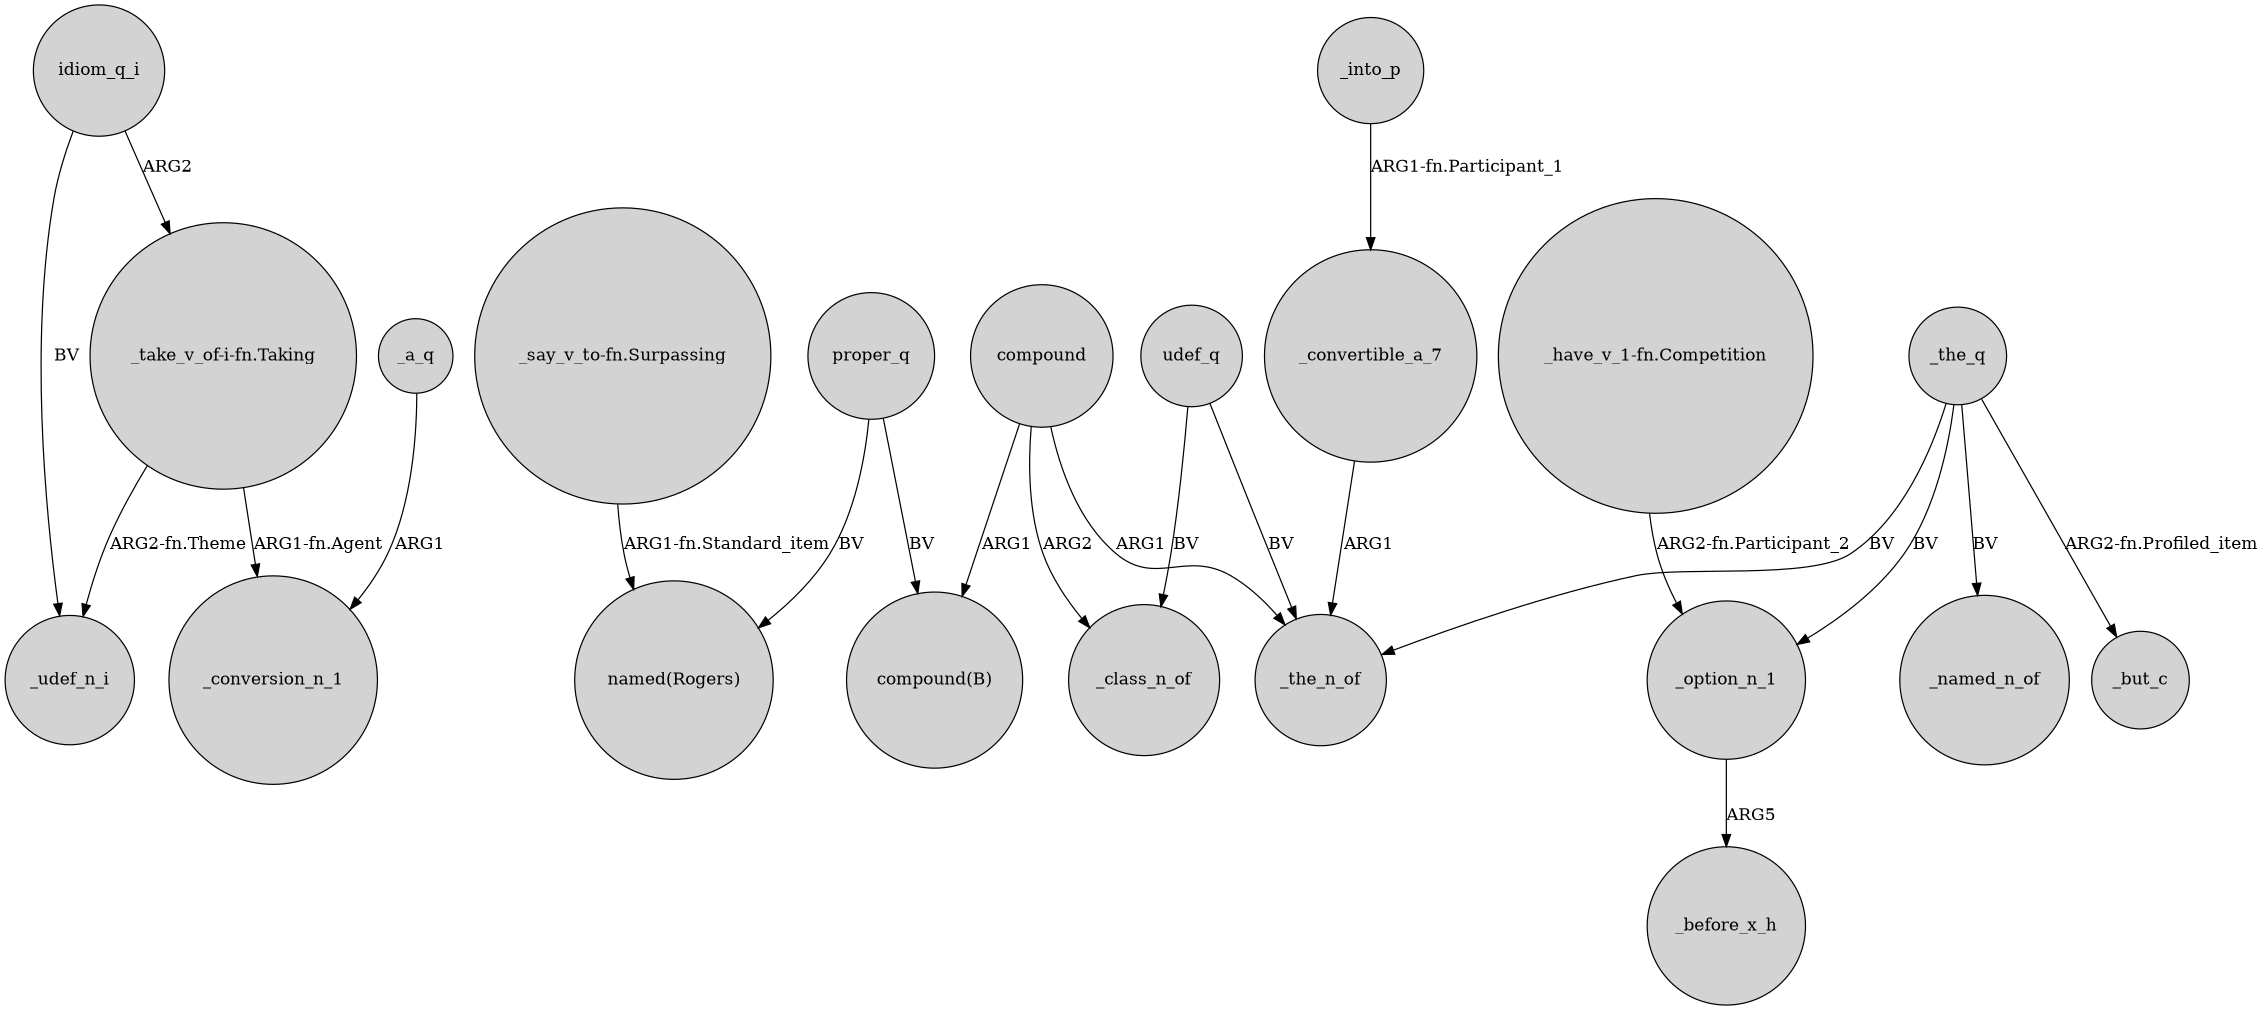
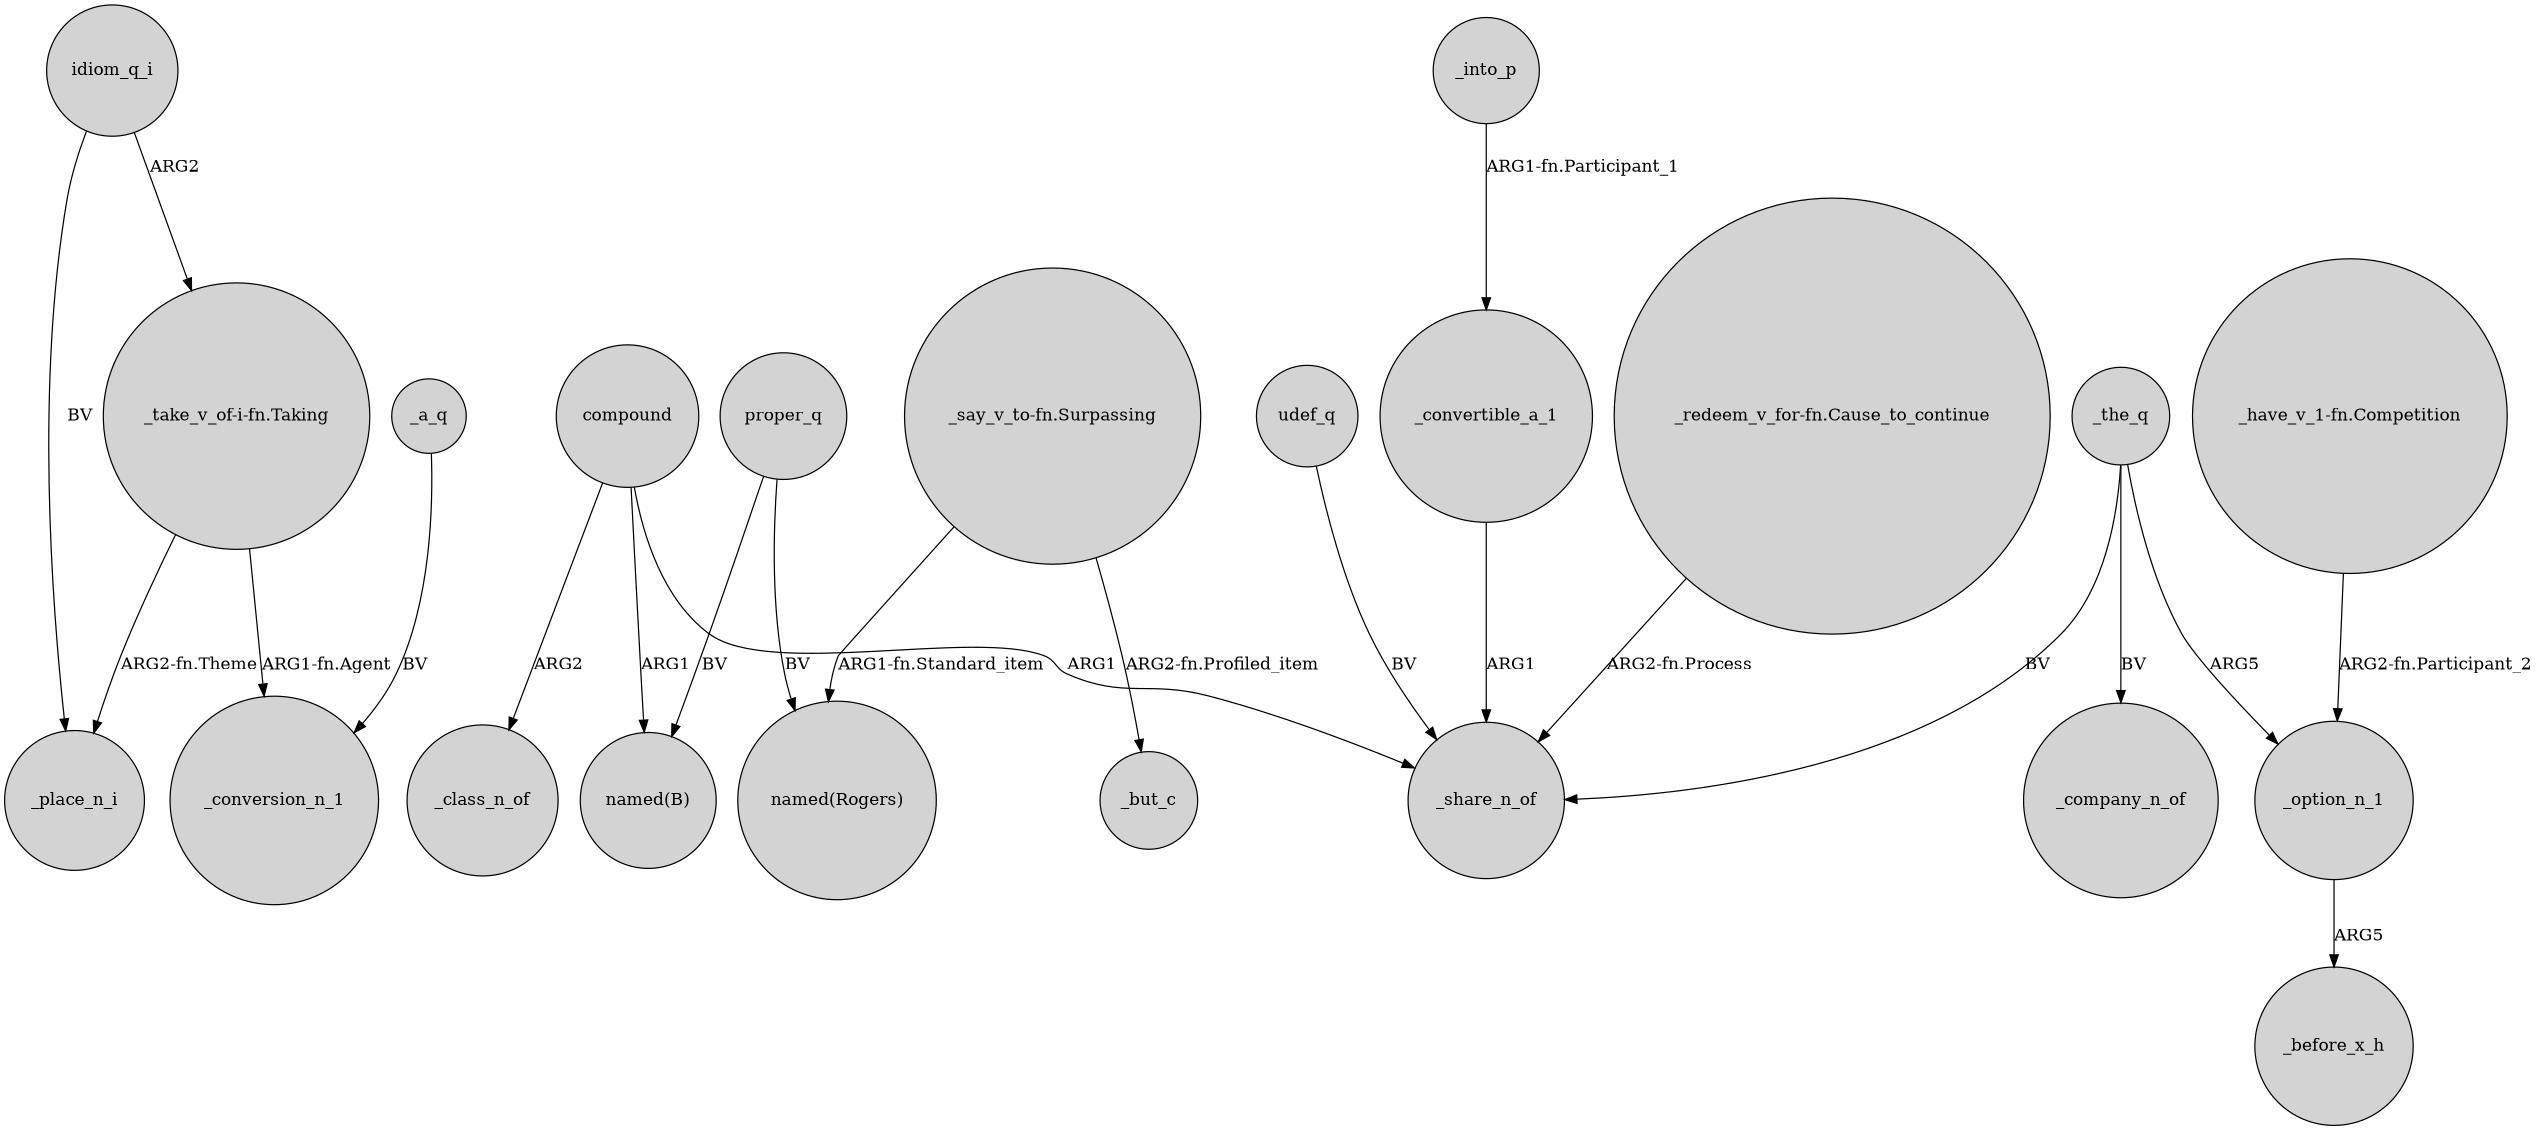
node "_convertible_a_7": label "_convertible_a_7" -> "_convertible_a_1"
node "_redeem_v_for-fn.Cause_to_continue": added
edge "udef_q" -> "_class_n_of": removed, label "BV"
edge "_the_q" -> "_but_c": now "_say_v_to-fn.Surpassing" -> "_but_c"
edge "_a_q" -> "_conversion_n_1": label "ARG1" -> "BV"
edge "_the_q" -> "_option_n_1": label "BV" -> "ARG5"
node "_udef_n_i": label "_udef_n_i" -> "_place_n_i"
node "compound(B)": label "compound(B)" -> "named(B)"
node "_the_n_of": label "_the_n_of" -> "_share_n_of"
node "_named_n_of": label "_named_n_of" -> "_company_n_of"
